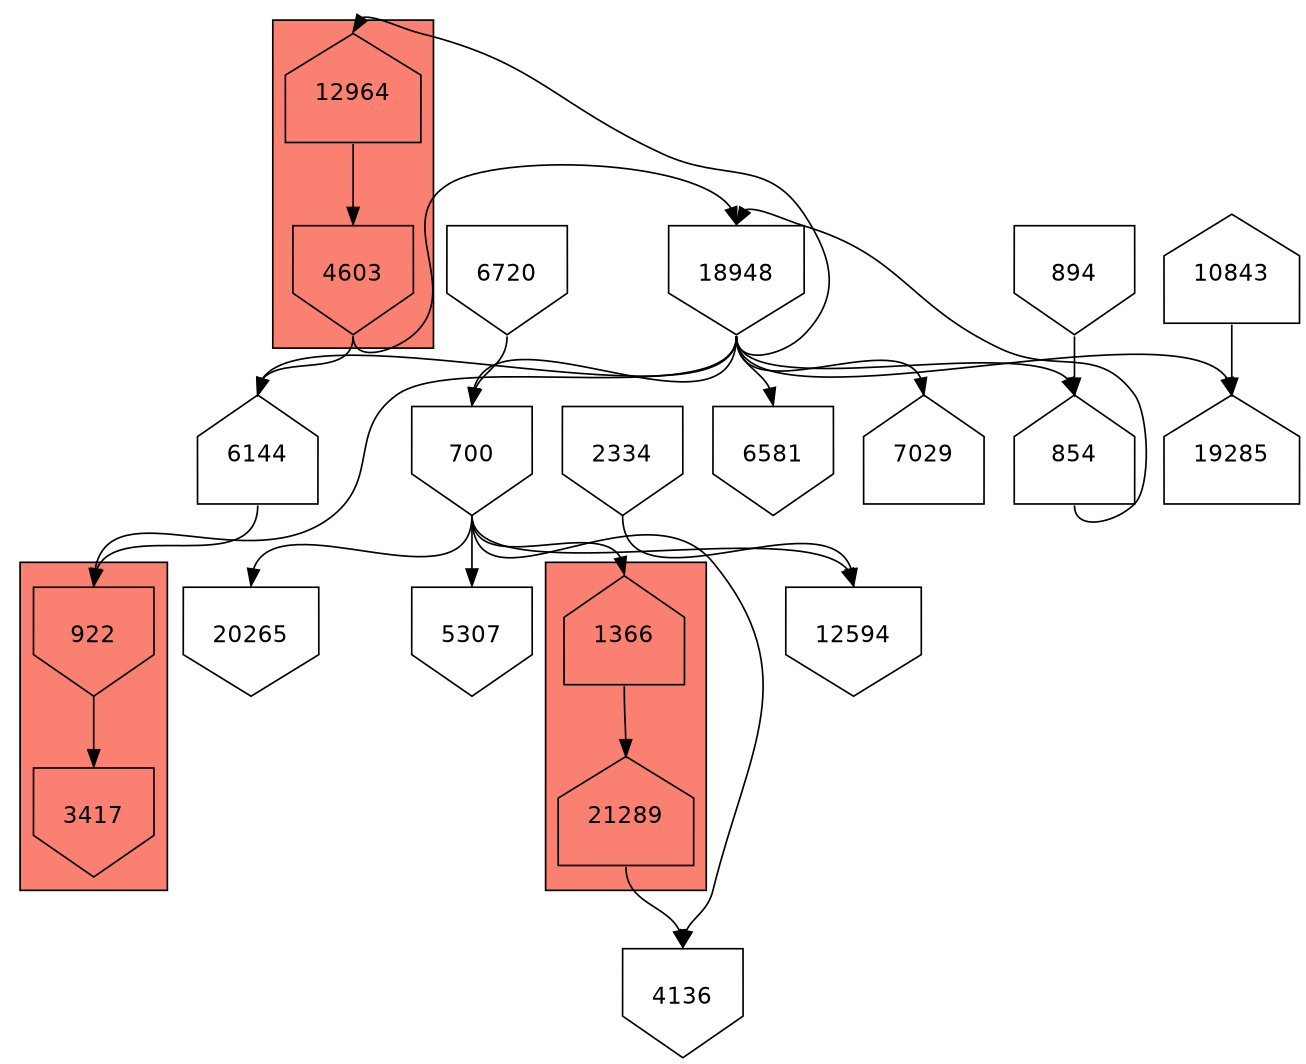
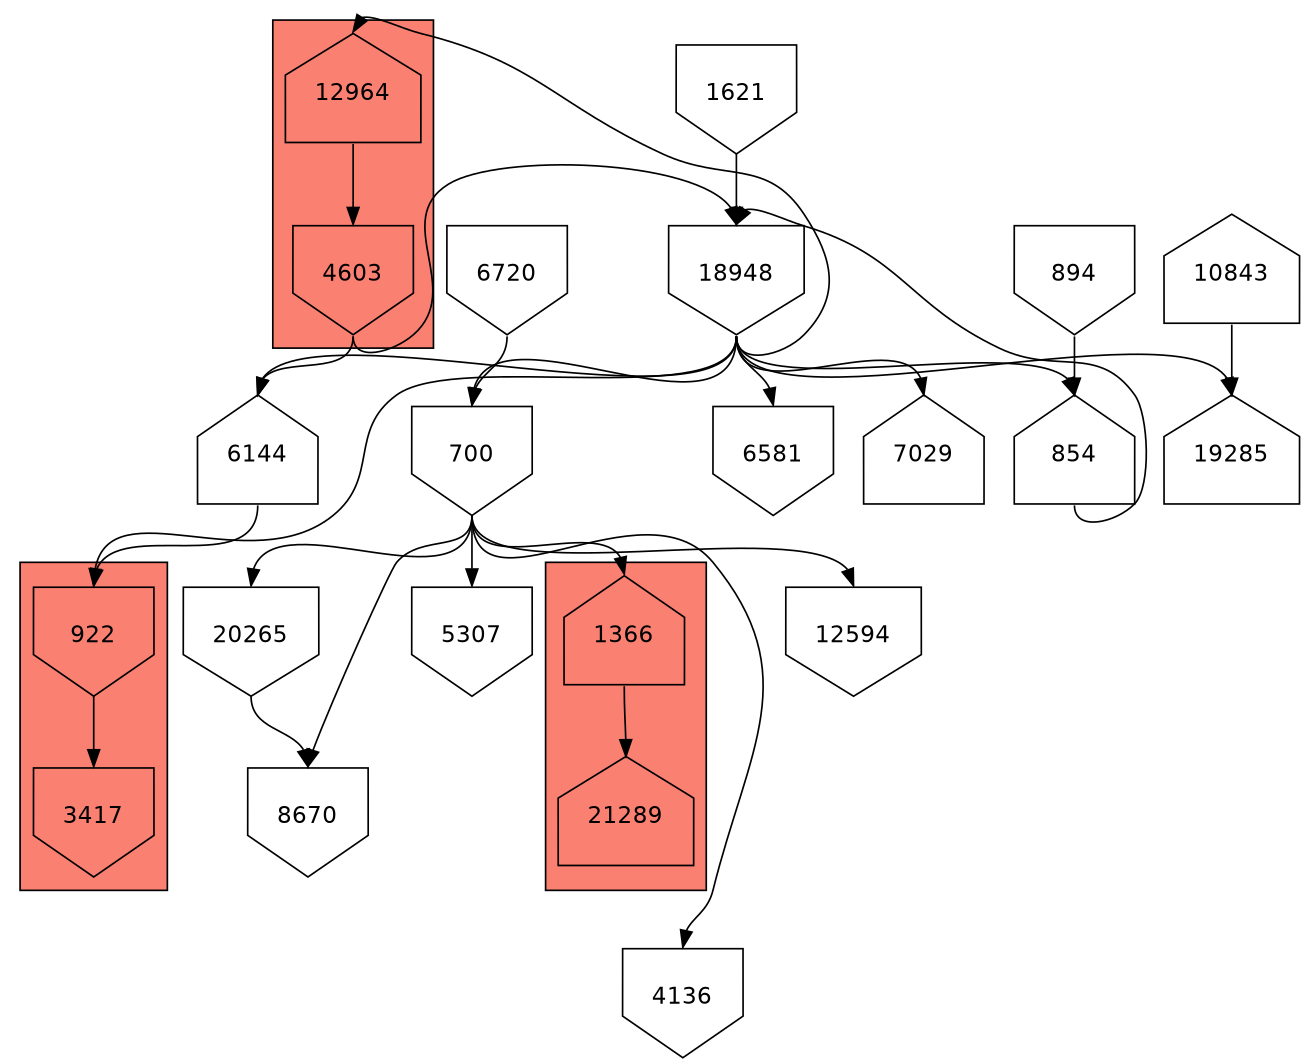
node "1621": added
node "2334": removed
node "8670": added
edge "21289" -> "4136": removed
